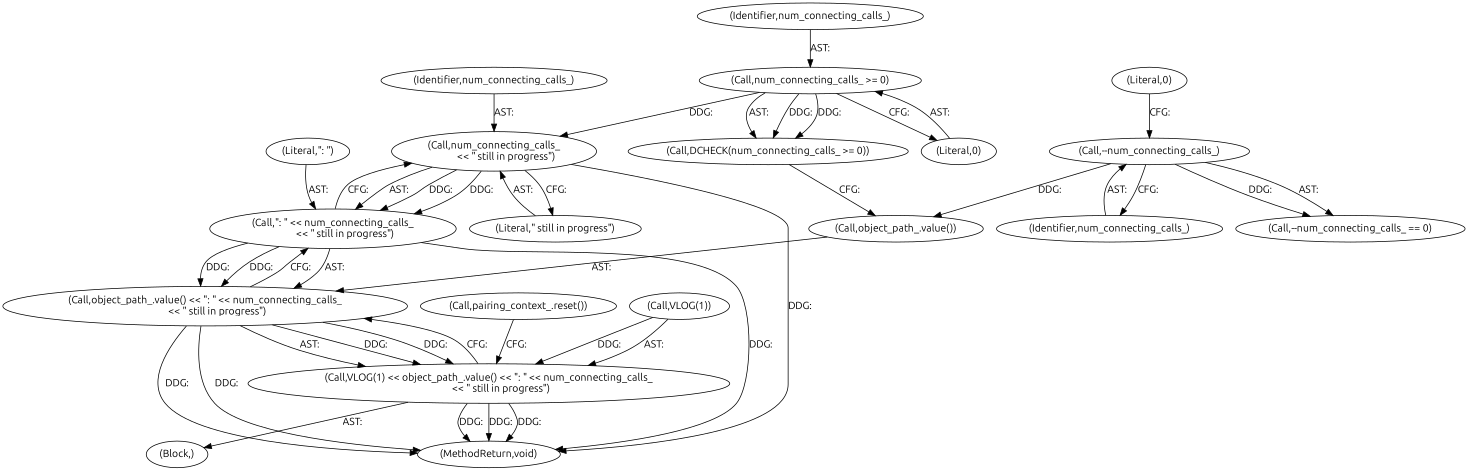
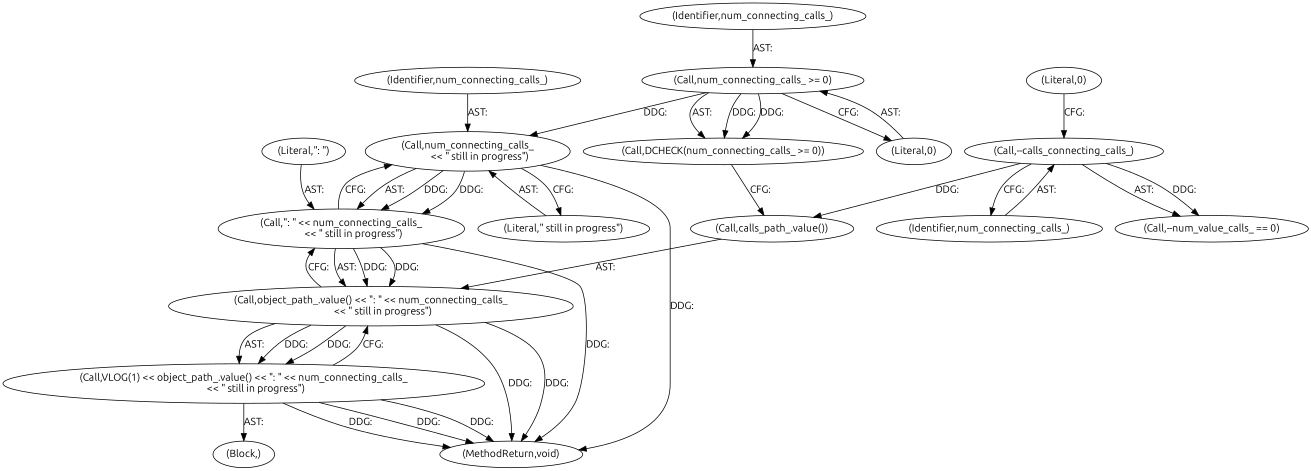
node "(Call,--num_connecting_calls_)": label "(Call,--num_connecting_calls_)" -> "(Call,--calls_connecting_calls_)"
node "(Call,object_path_.value())": label "(Call,object_path_.value())" -> "(Call,calls_path_.value())"
node "(Call,--num_connecting_calls_ == 0)": label "(Call,--num_connecting_calls_ == 0)" -> "(Call,--num_value_calls_ == 0)"
node "(Call,pairing_context_.reset())": removed
node "(Call,VLOG(1))": removed
